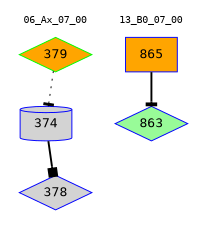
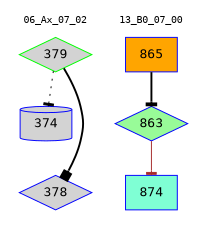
cluster "06_Ax_07_00": label "06_Ax_07_00" -> "06_Ax_07_02"
node "379": fillcolor orange -> lightgrey
edge "374" -> "378": now "379" -> "378"
node "874": added
